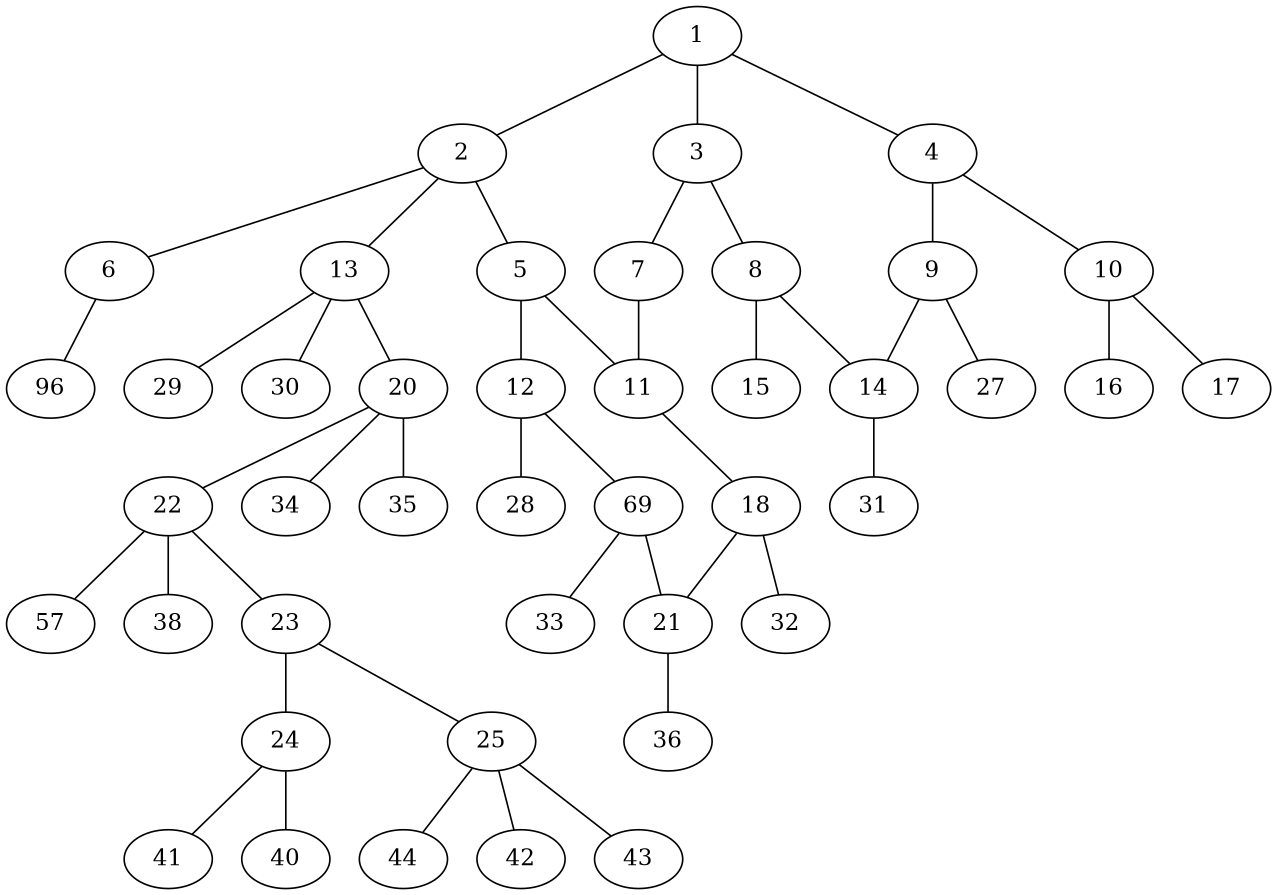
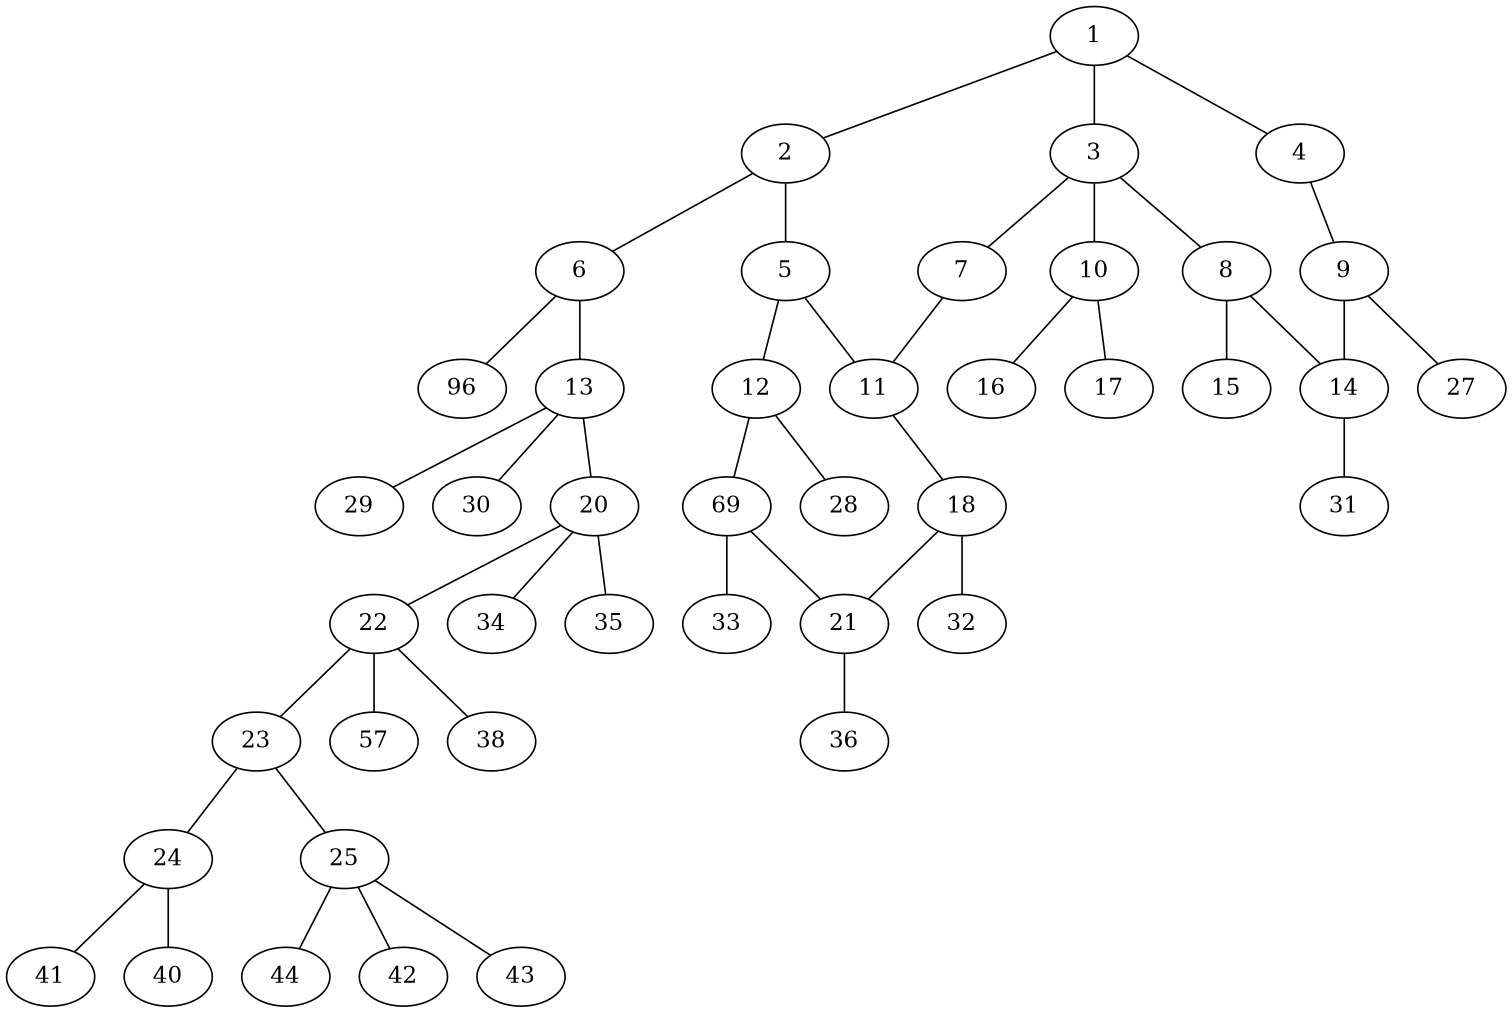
edge "2" -- "13": now "6" -- "13"
edge "4" -- "10": now "3" -- "10"
